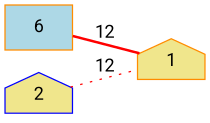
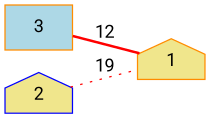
node "6": label "6" -> "3"
edge "1" -- "2": label "12" -> "19"
